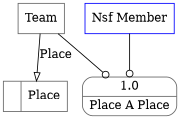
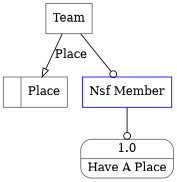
edge "Team" -> "1.0": now "Team" -> "Nsf Member"
node "1.0": text "Place A Place" -> "Have A Place"
